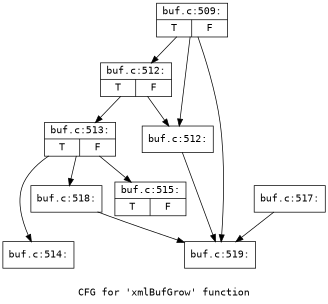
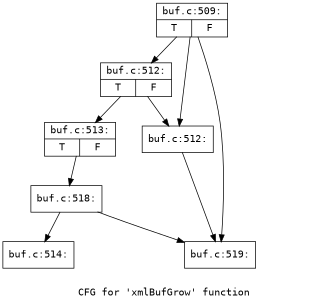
edge "buf.c:513:" -> "buf.c:514:": now "buf.c:518:" -> "buf.c:514:"
node "buf.c:515:": removed
node "buf.c:517:": removed
